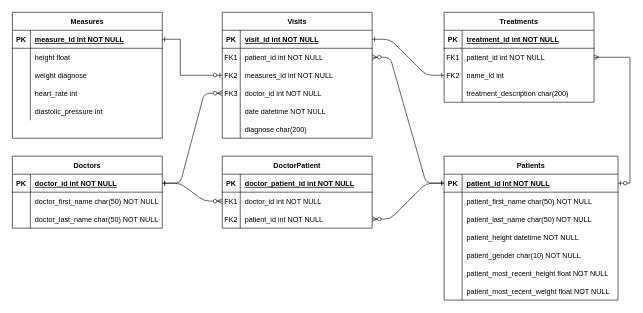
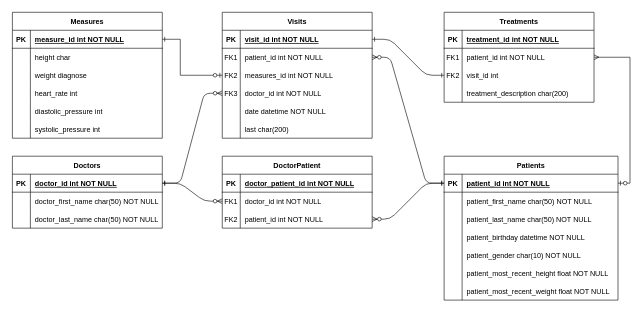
node "height float": label "height float" -> "height char"
node "name_id int": label "name_id int" -> "visit_id int"
node "systolic_pressure int": added
node "diagnose char(200)": label "diagnose char(200)" -> "last char(200)"
node "patient_height datetime NOT NULL": label "patient_height datetime NOT NULL" -> "patient_birthday datetime NOT NULL"
